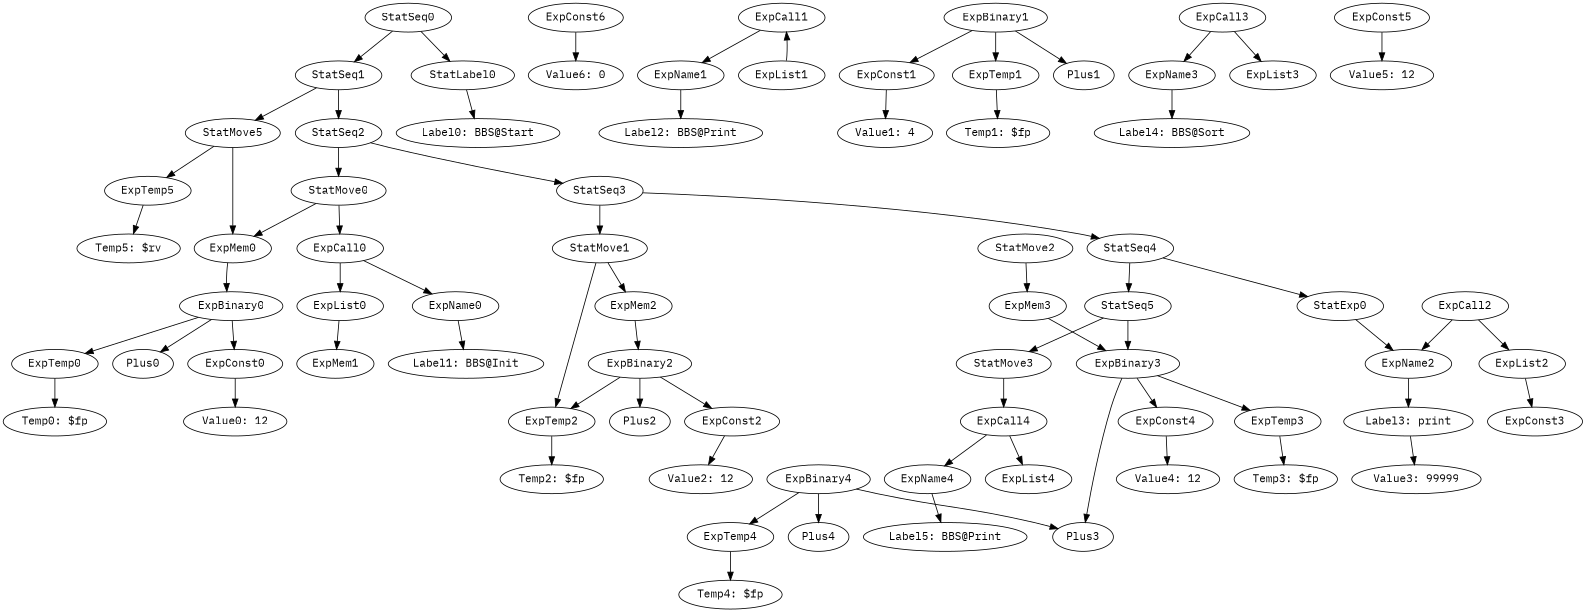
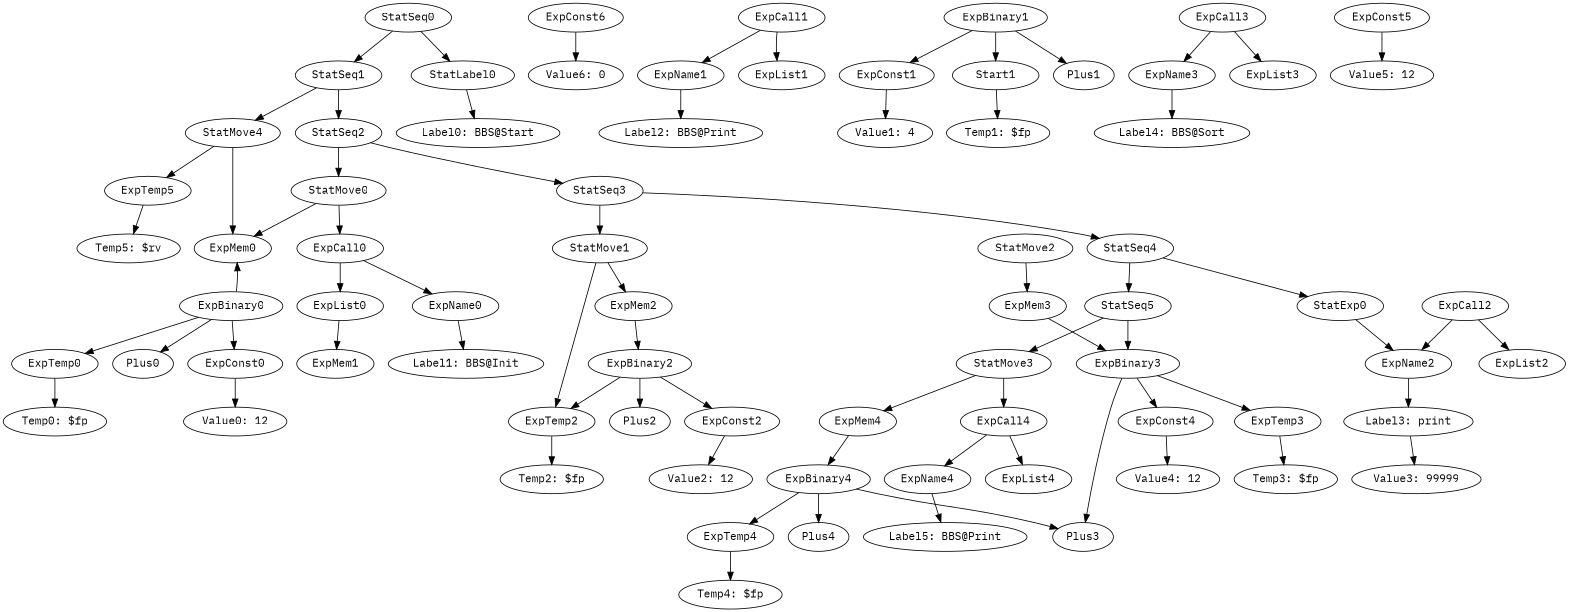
edge "ExpList1" -> "ExpCall1": reversed
node "ExpTemp1": label "ExpTemp1" -> "Start1"
node "StatMove5": label "StatMove5" -> "StatMove4"
edge "ExpMem0" -> "ExpBinary0": reversed
node "ExpMem4": added
node "ExpConst3": removed
